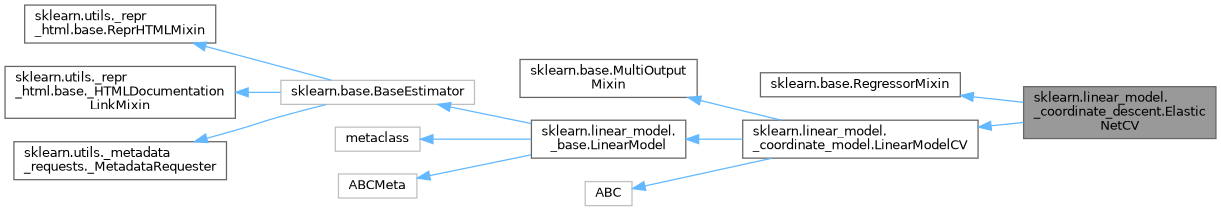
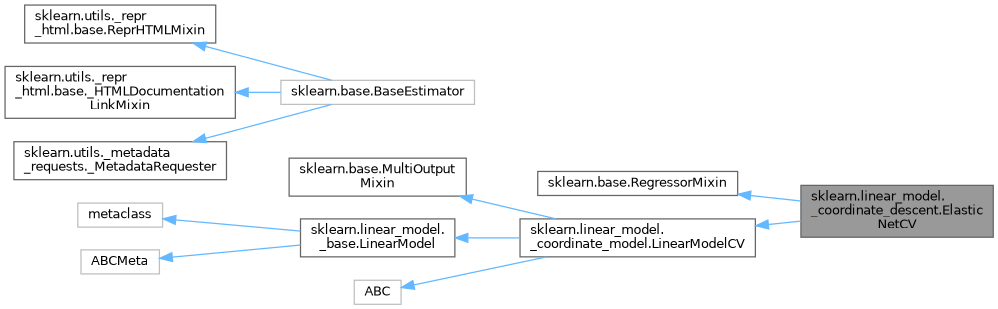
edge "sklearn.linear_model. _base.LinearModel" -> "sklearn.base.BaseEstimator": removed
